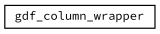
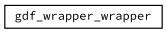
node "gdf_column_wrapper": label "gdf_column_wrapper" -> "gdf_wrapper_wrapper"
